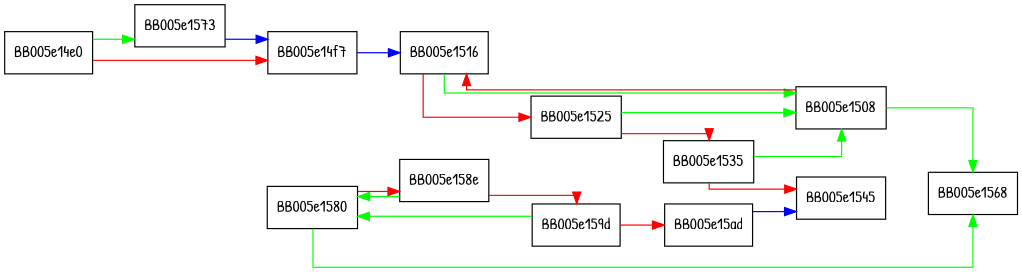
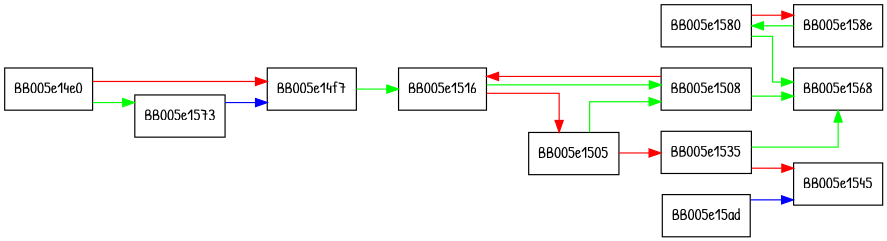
edge "BB005e14f7" -> "BB005e1516": color blue -> green
node "BB005e1525": label "BB005e1525" -> "BB005e1505"
edge "BB005e1535" -> "BB005e1508": now "BB005e1535" -> "BB005e1568"
node "BB005e159d": removed
